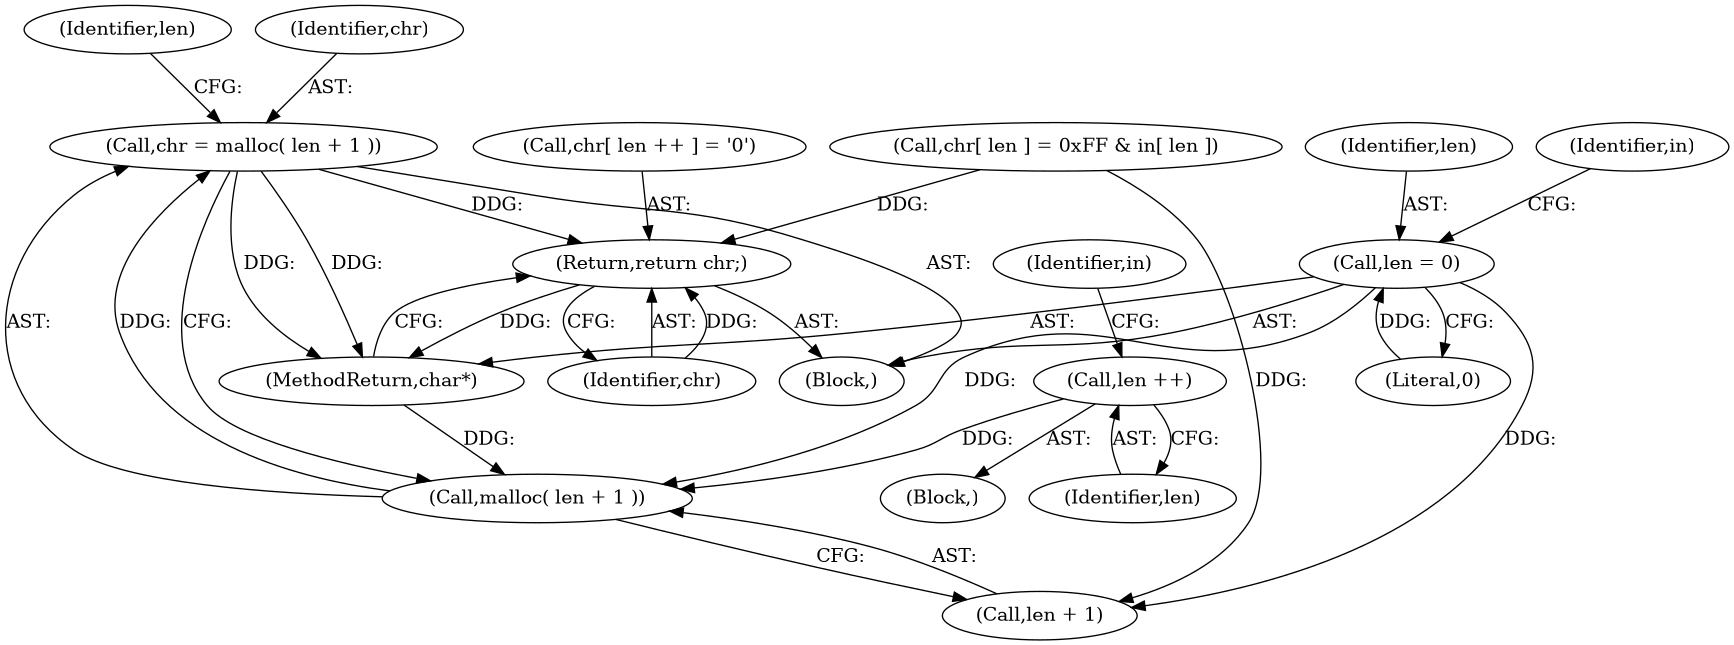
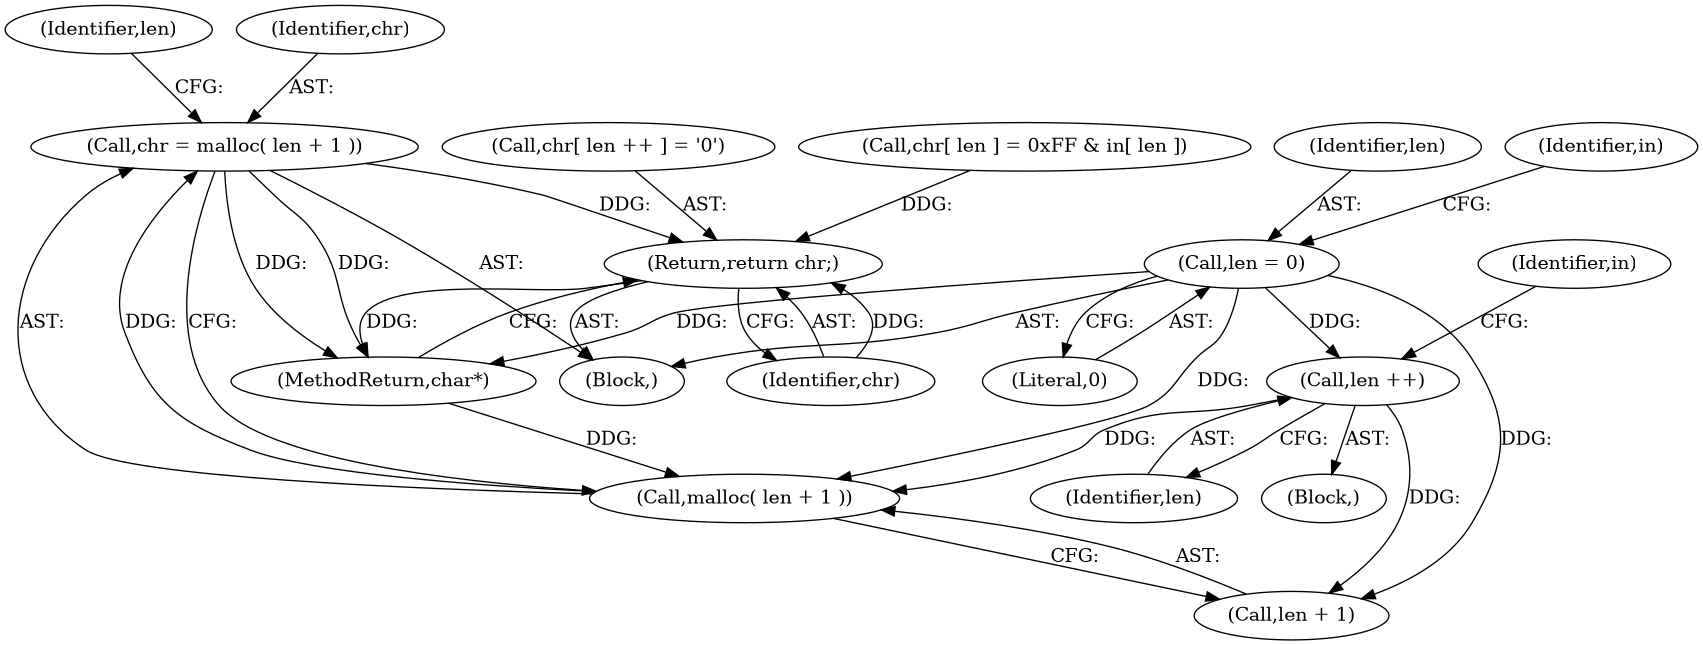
edge "(Call,len = 0)" -> "(Call,len ++)": added, label "DDG:"
edge "(Call,len = 0)" -> "(MethodReturn,char*)": label "AST: " -> "DDG: "
edge "(Literal,0)" -> "(Call,len = 0)": label "DDG: " -> "AST: "
edge "(Call,chr[ len ] = 0xFF & in[ len ])" -> "(Call,len + 1)": now "(Call,len ++)" -> "(Call,len + 1)"
